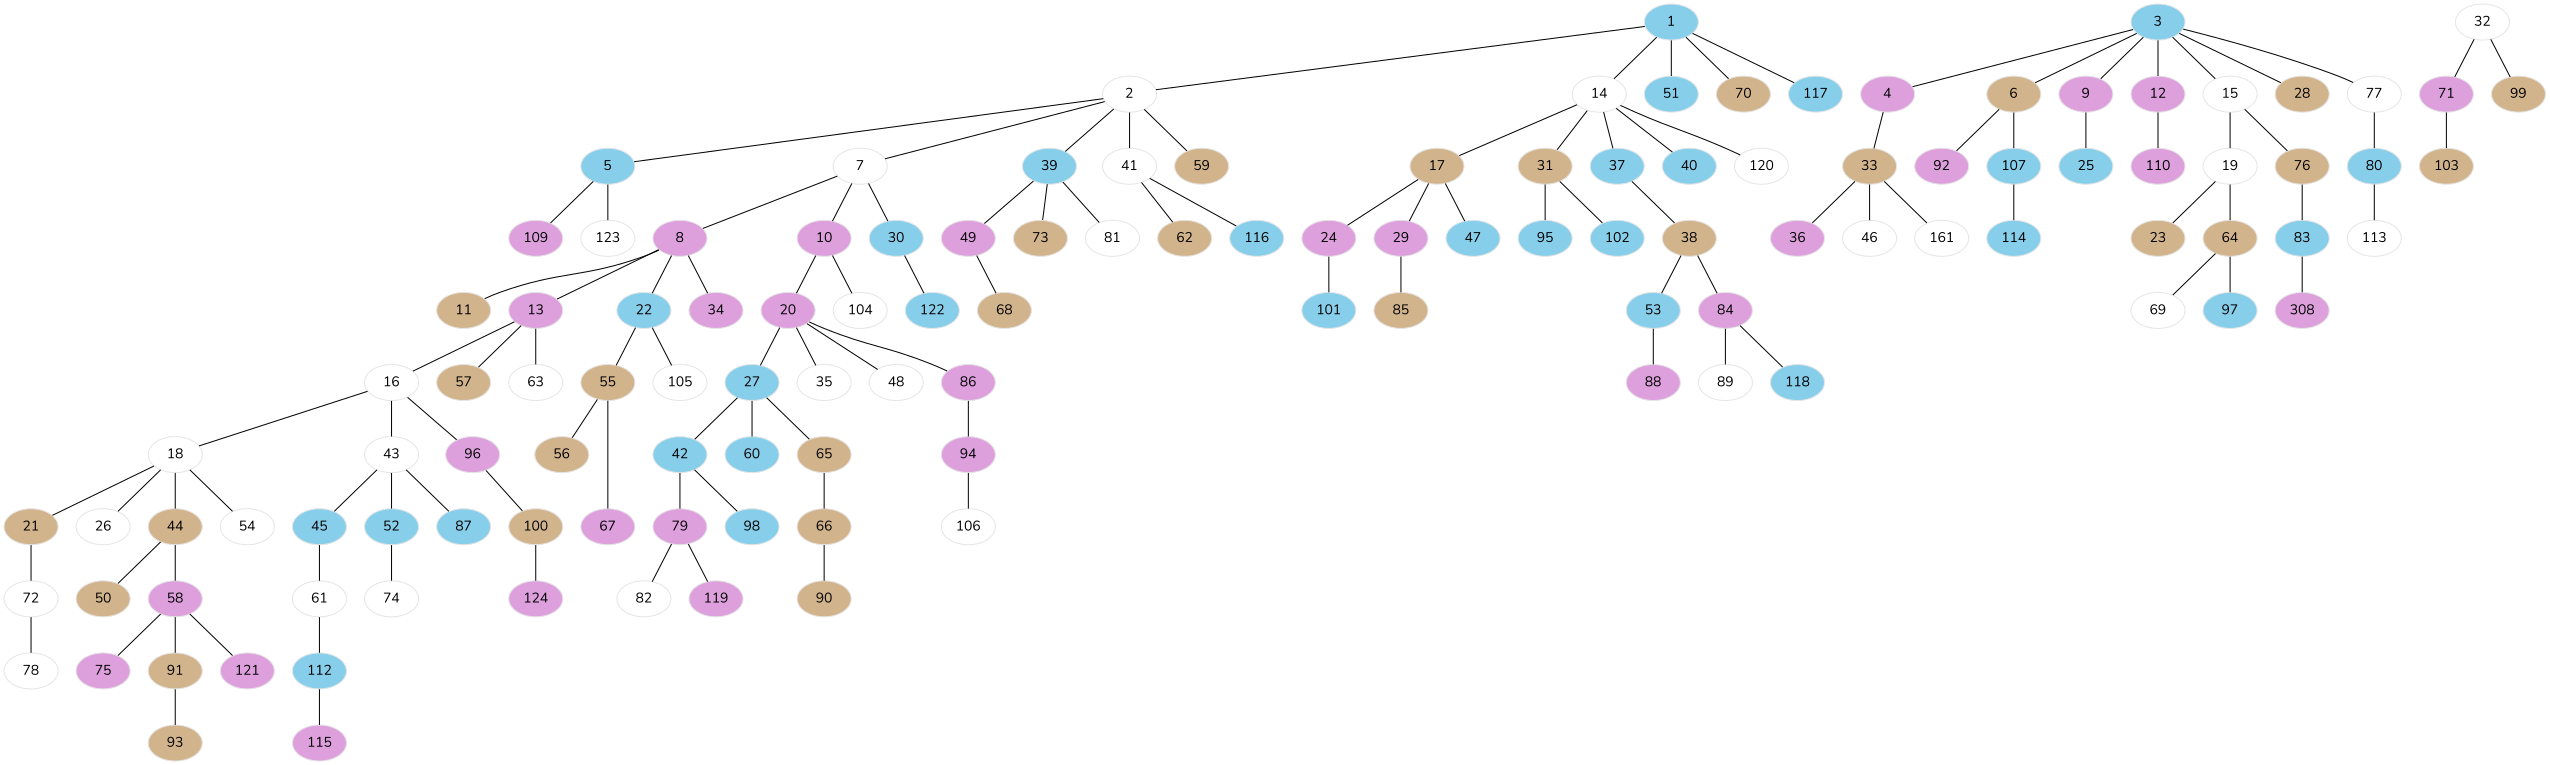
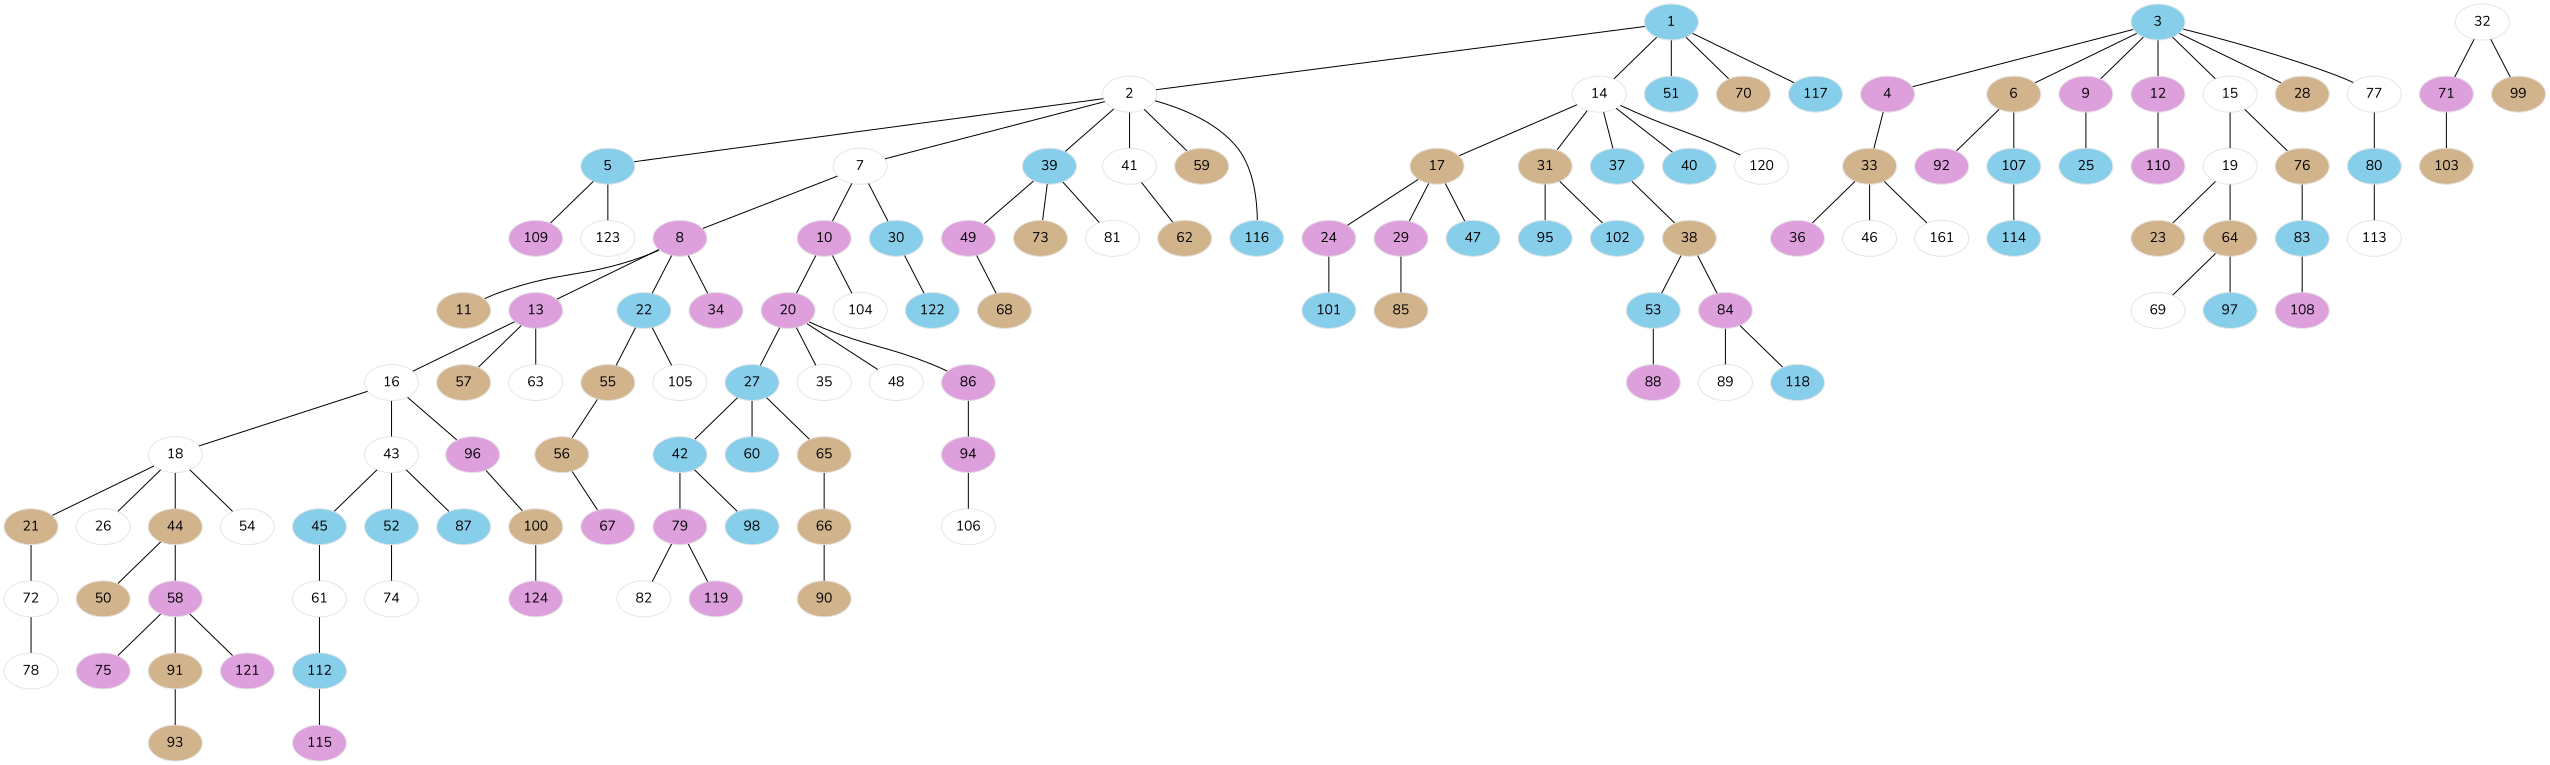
edge "41" -- "116": now "2" -- "116"
node "308": label "308" -> "108"
edge "55" -- "67": now "56" -- "67"
